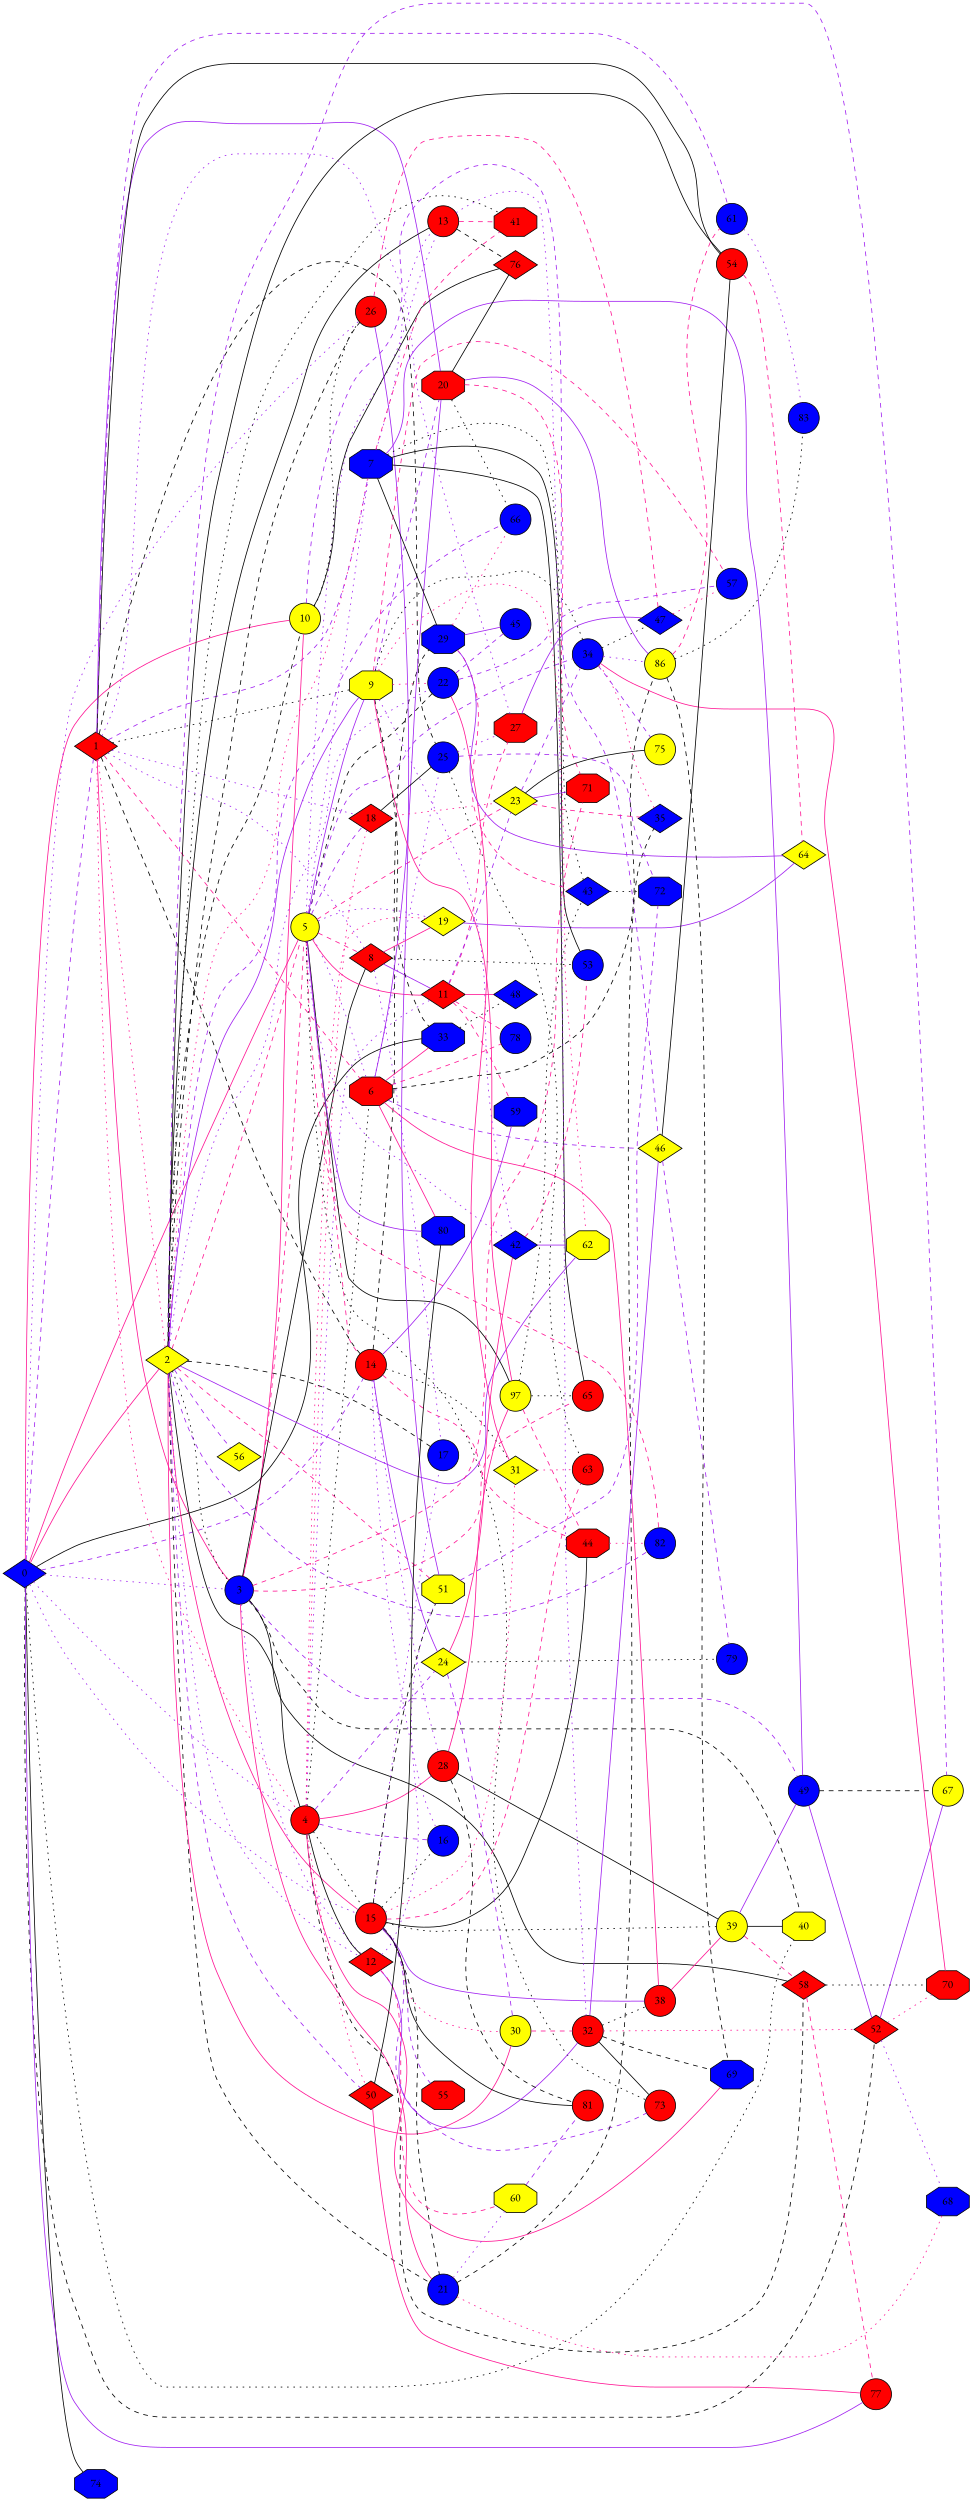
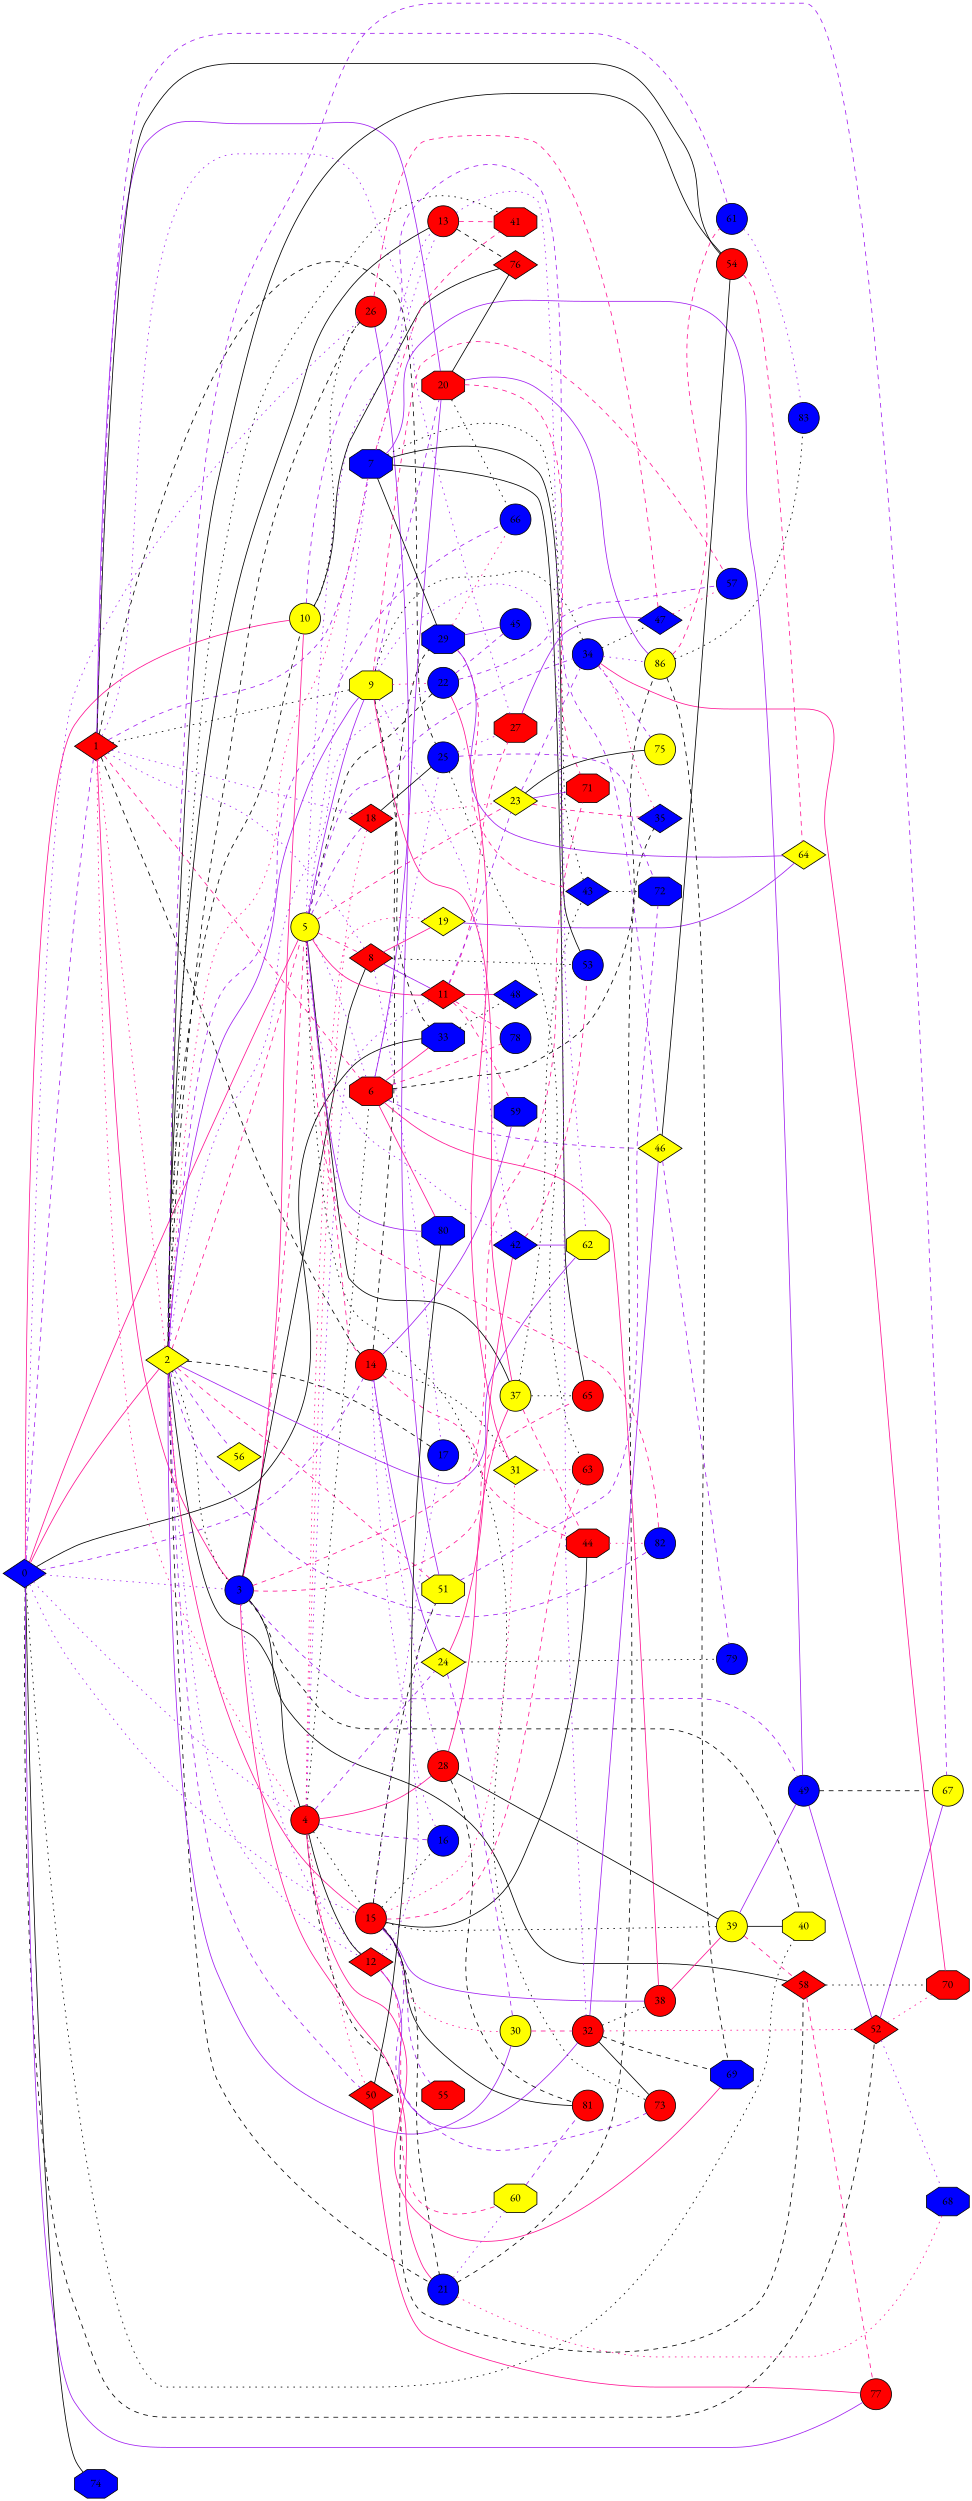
edge "9" -- "62": color deeppink -> purple
edge "19" -- "5": removed
node "97": label "97" -> "37"
edge "2" -- "30": color deeppink -> purple
